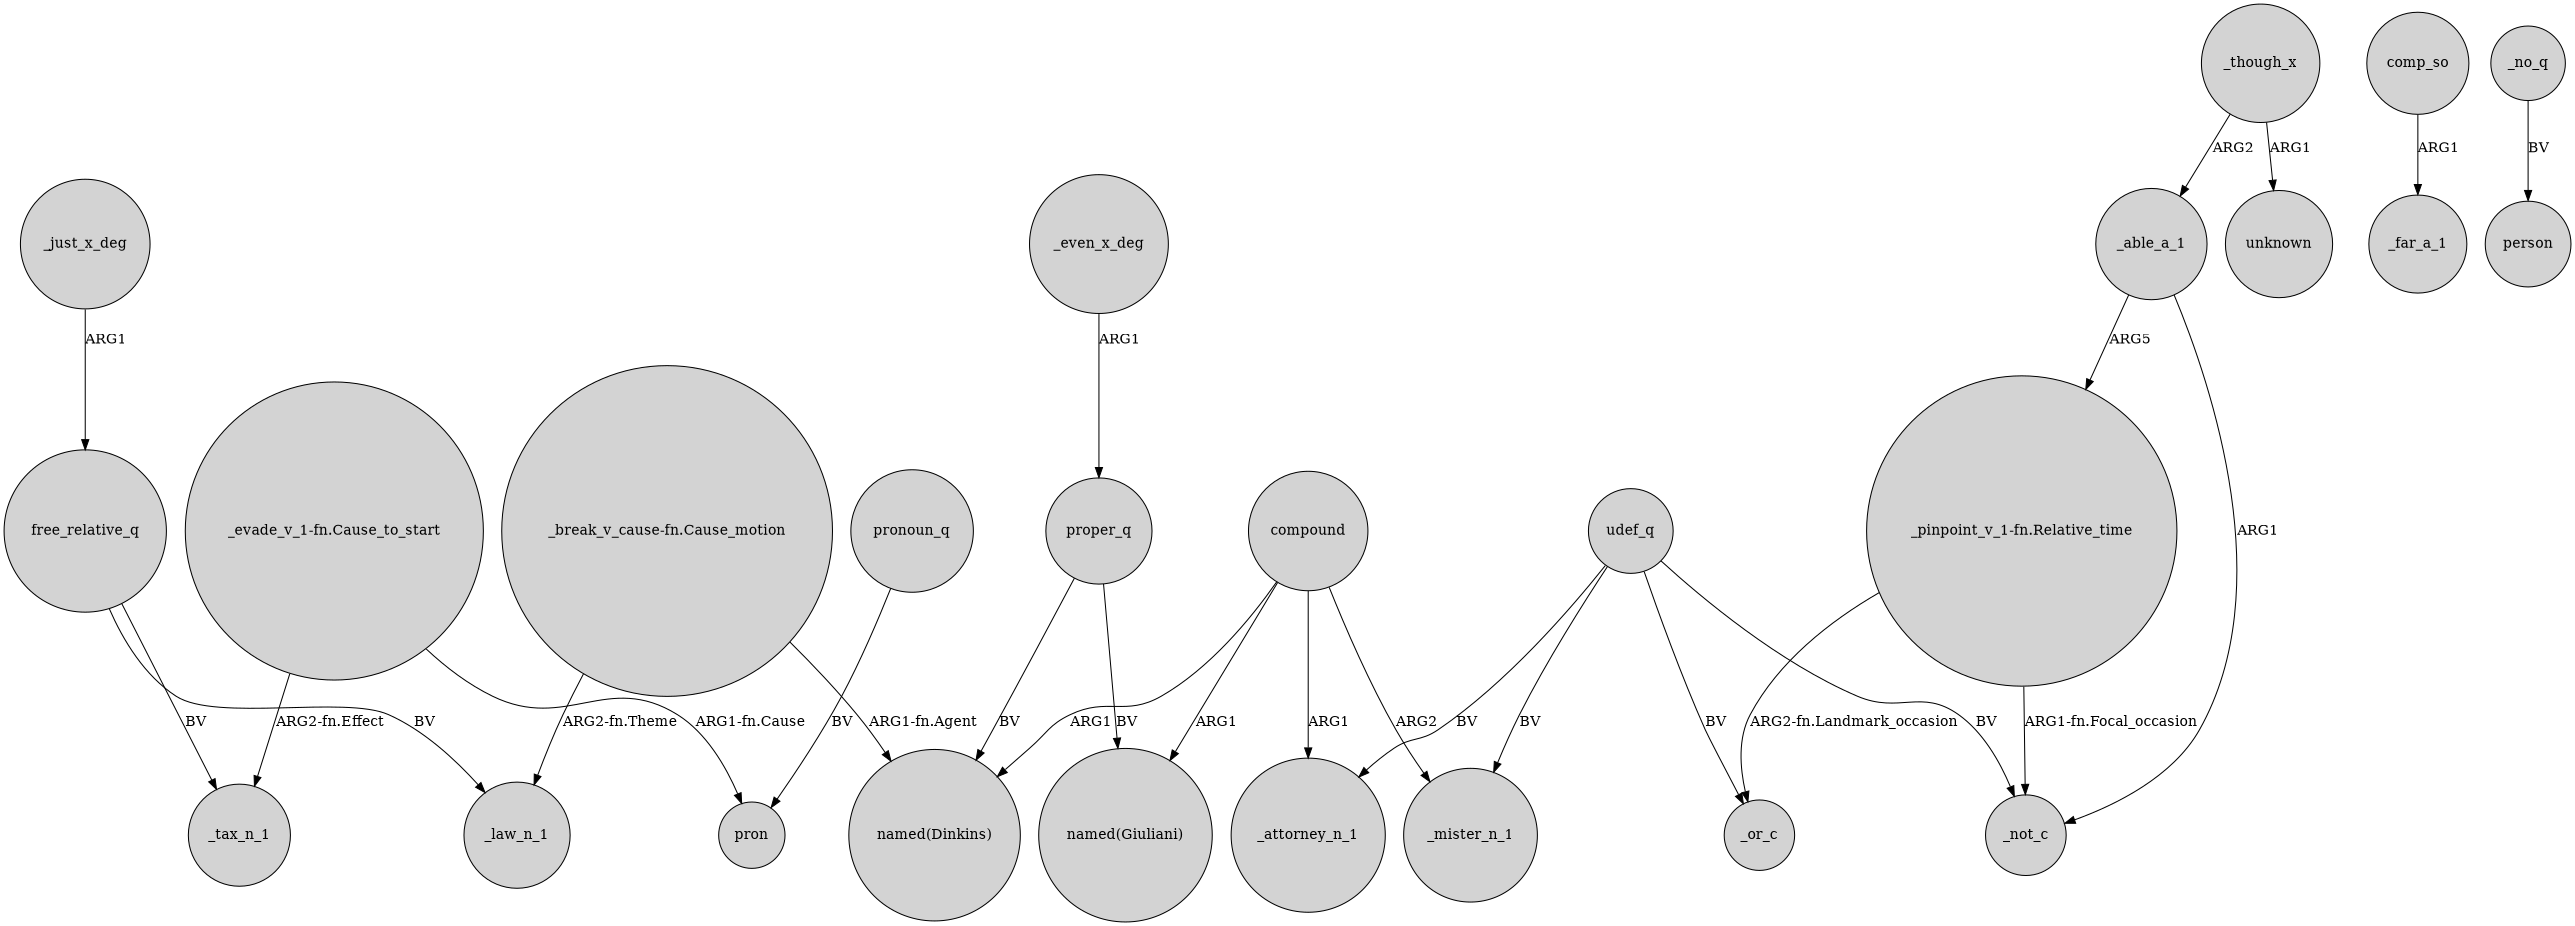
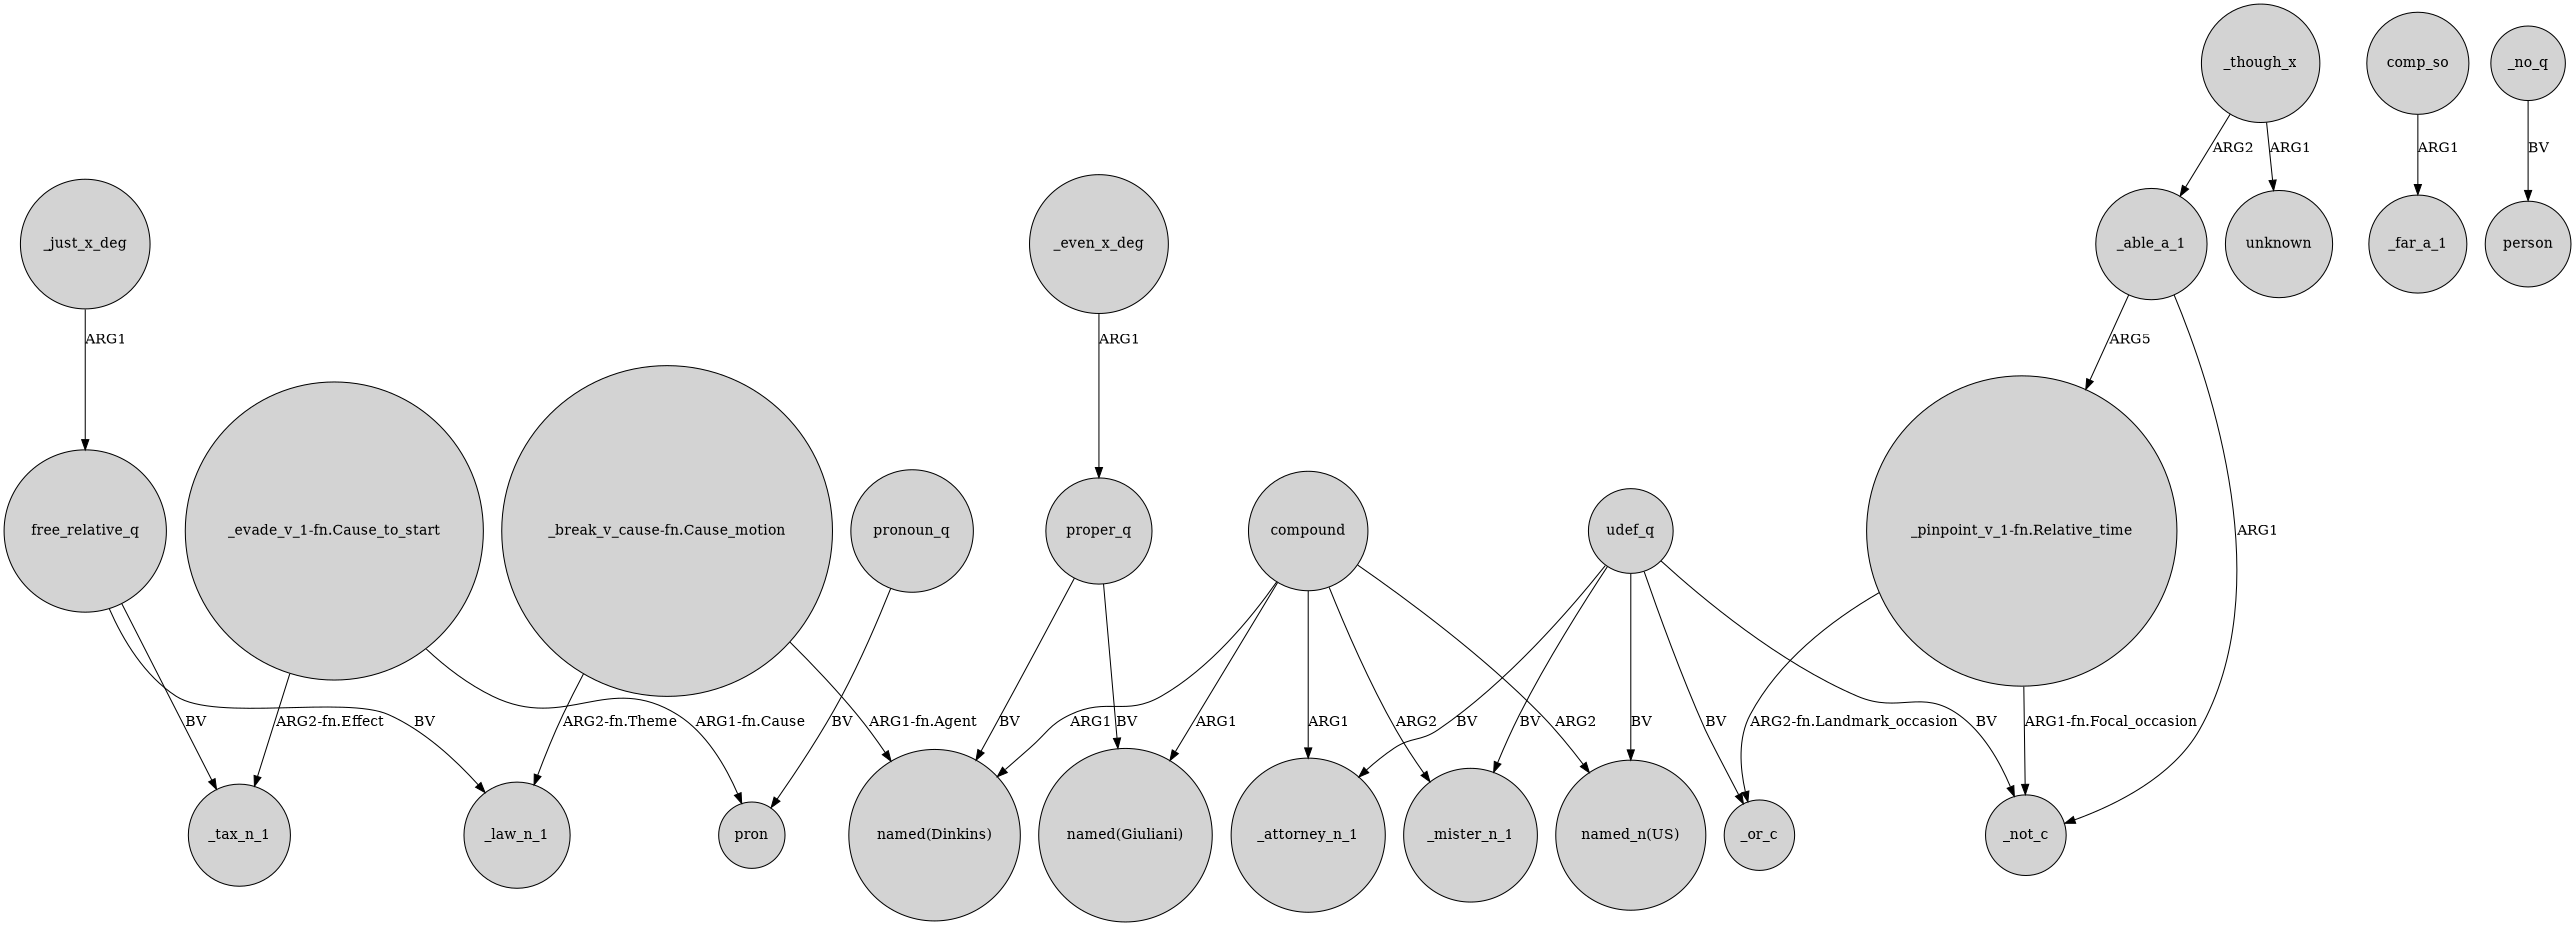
node "named_n(US)": added
